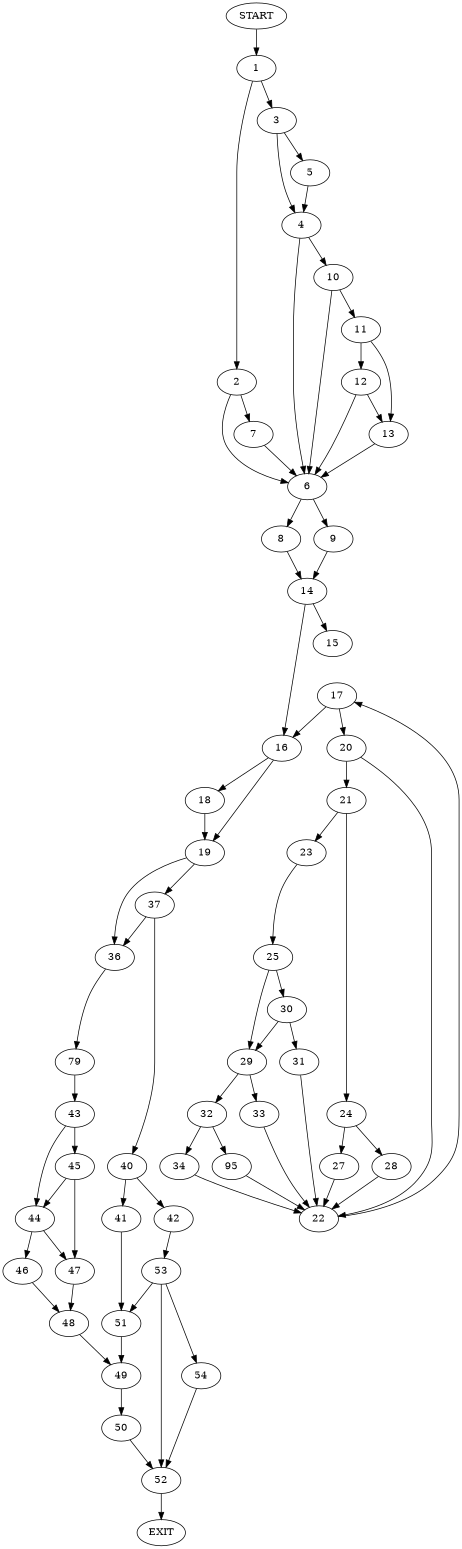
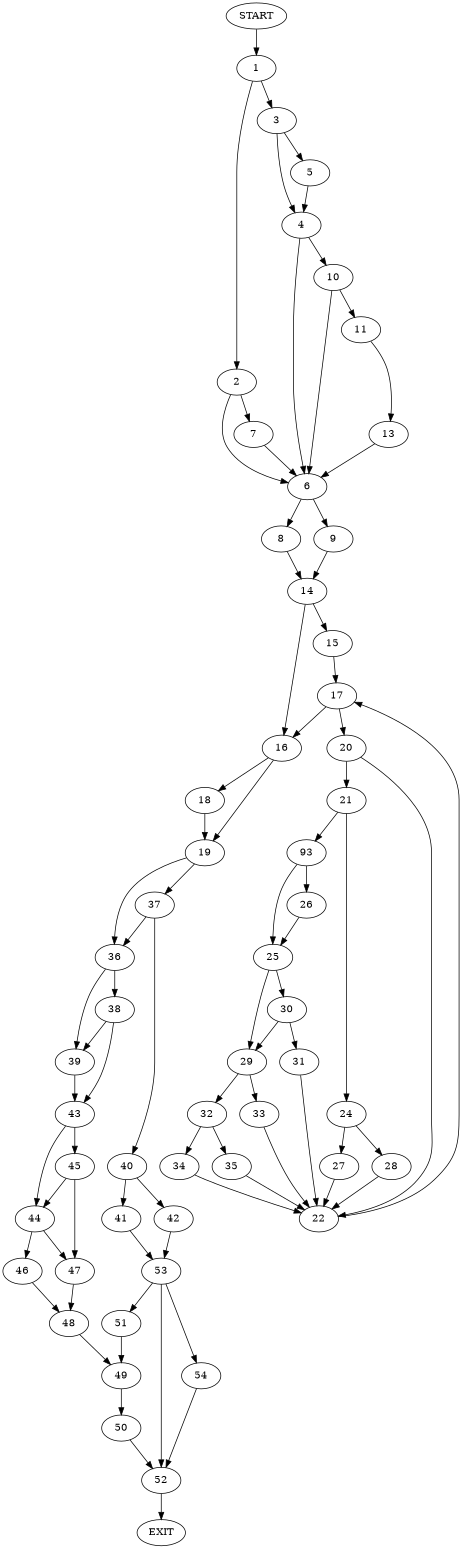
node "12": removed
edge "15" -> "17": added
node "23": label "23" -> "93"
node "26": added
node "38": added
node "79": label "79" -> "39"
node "95": label "95" -> "35"
edge "41" -> "51": now "41" -> "53"
